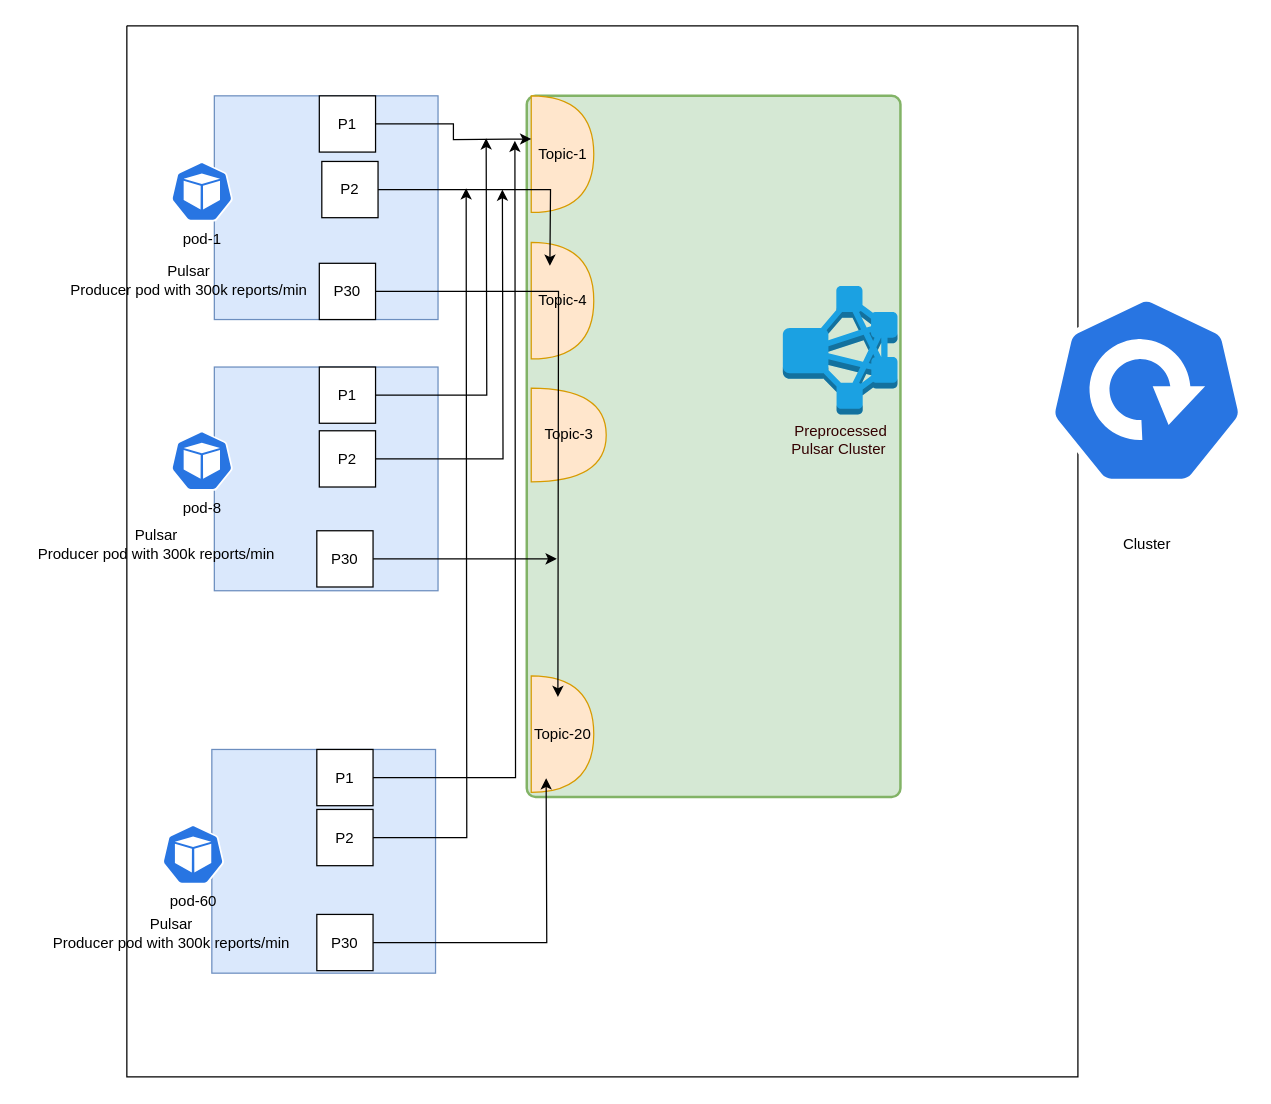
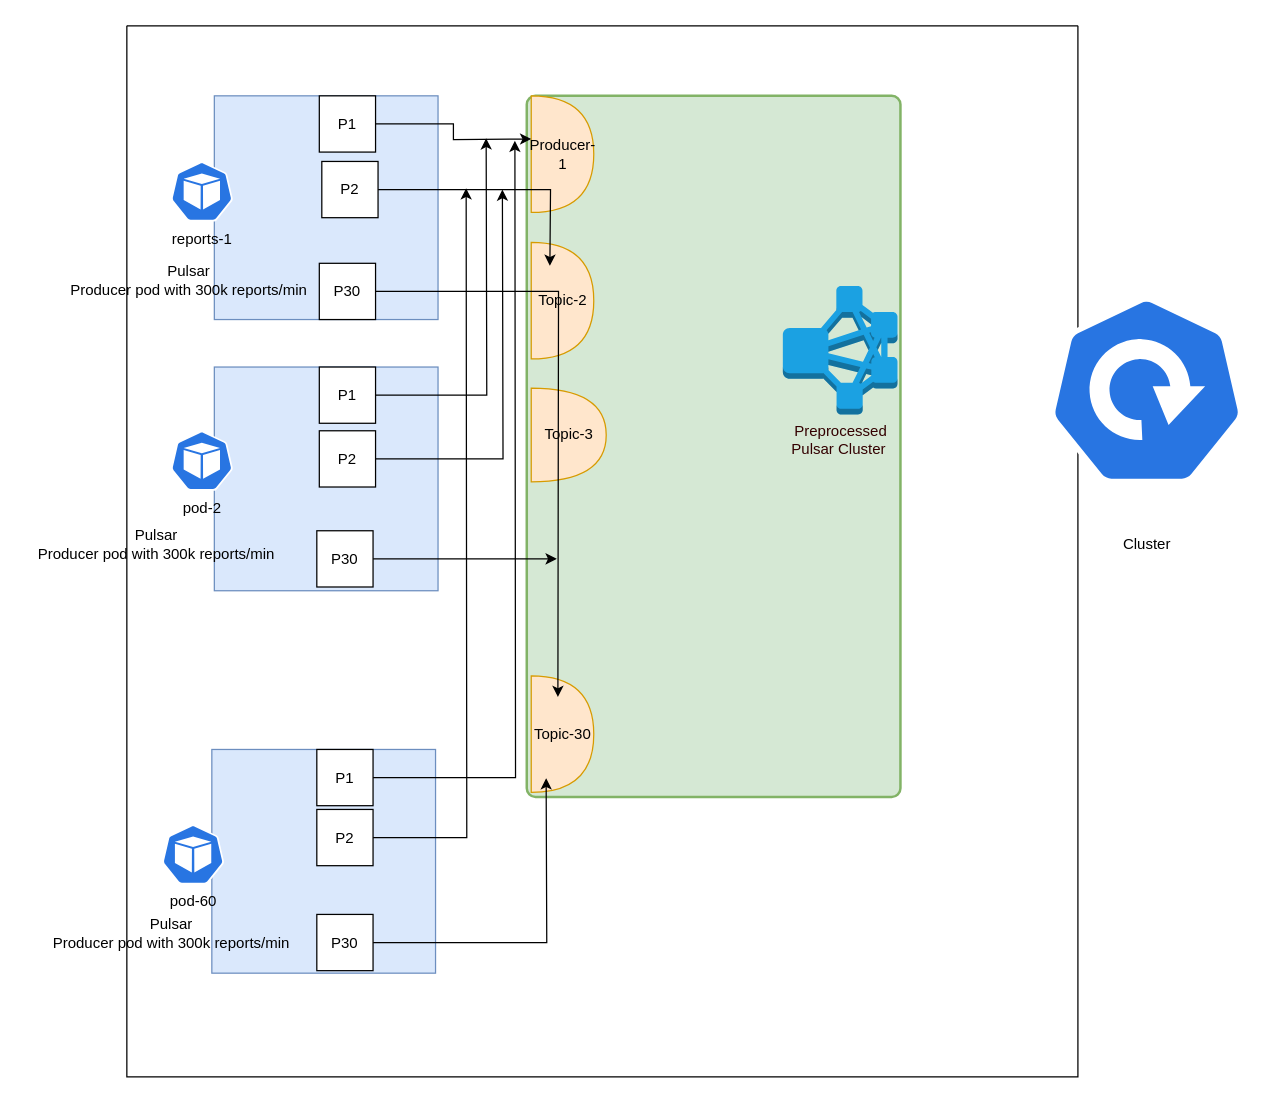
node "Topic-1": label "Topic-1" -> "Producer-1"
node "pod-1": label "pod-1" -> "reports-1"
node "Topic-4": label "Topic-4" -> "Topic-2"
node "pod-8": label "pod-8" -> "pod-2"
node "Topic-20": label "Topic-20" -> "Topic-30"
